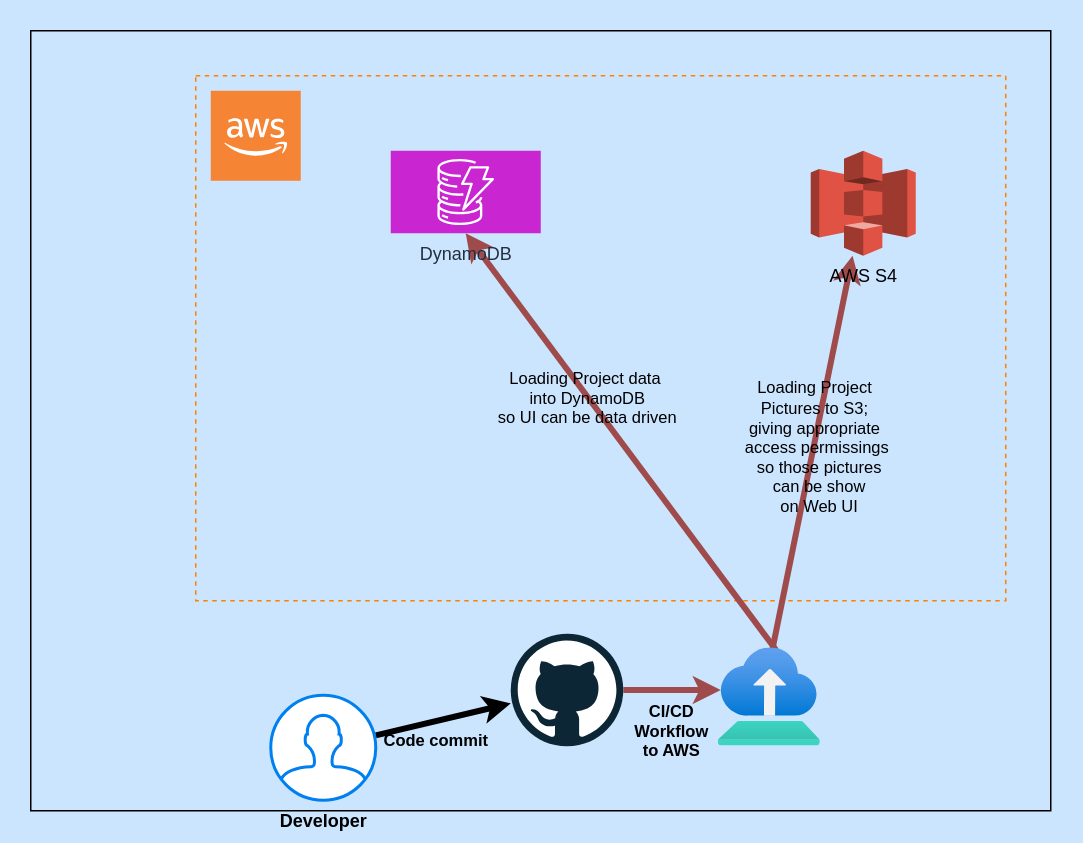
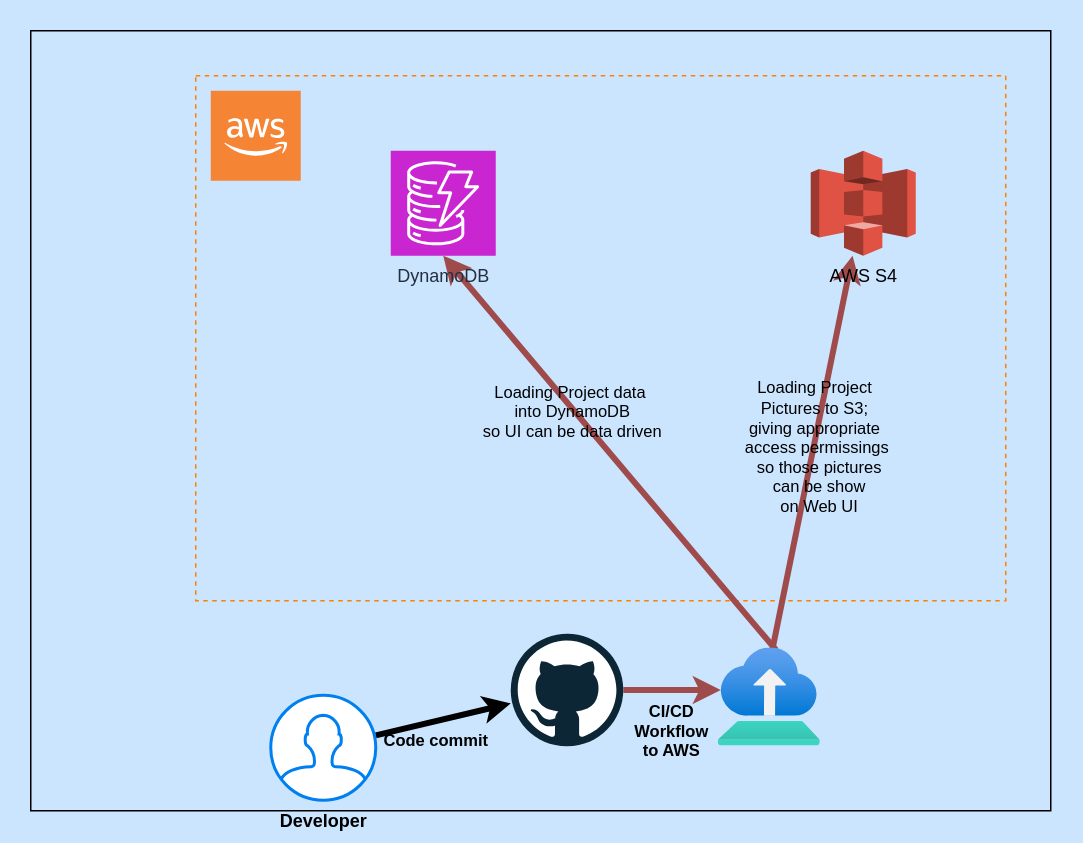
node "DynamoDB": size 150x83 -> 105x105
